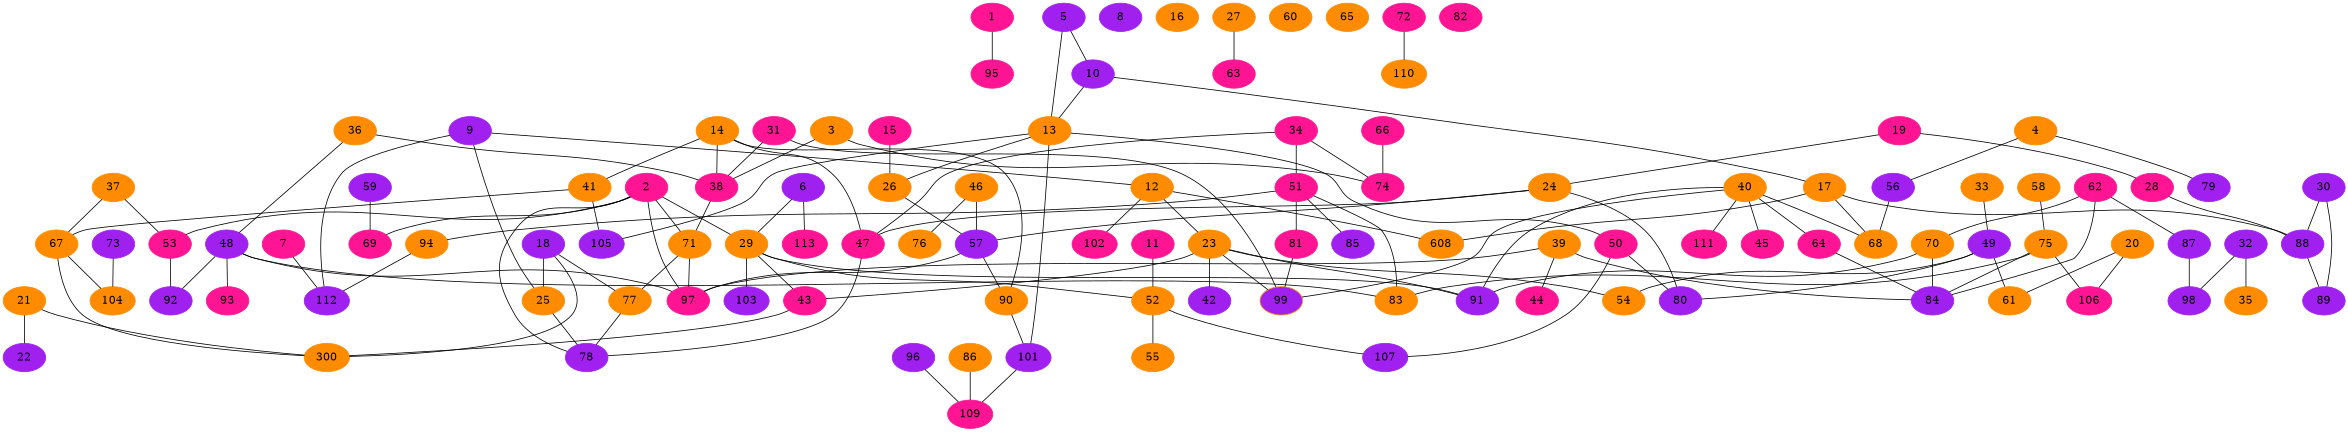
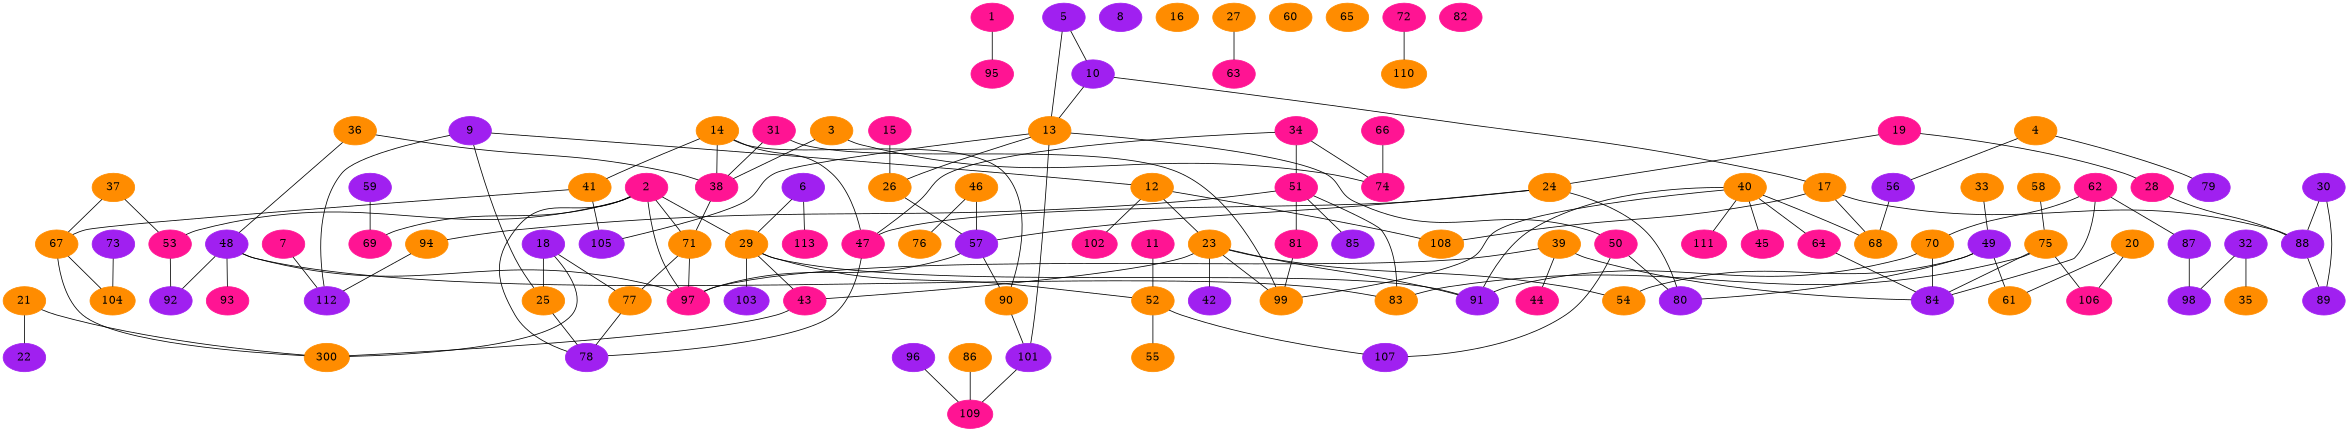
node "608": label "608" -> "108"
node "99": fillcolor purple -> darkorange
